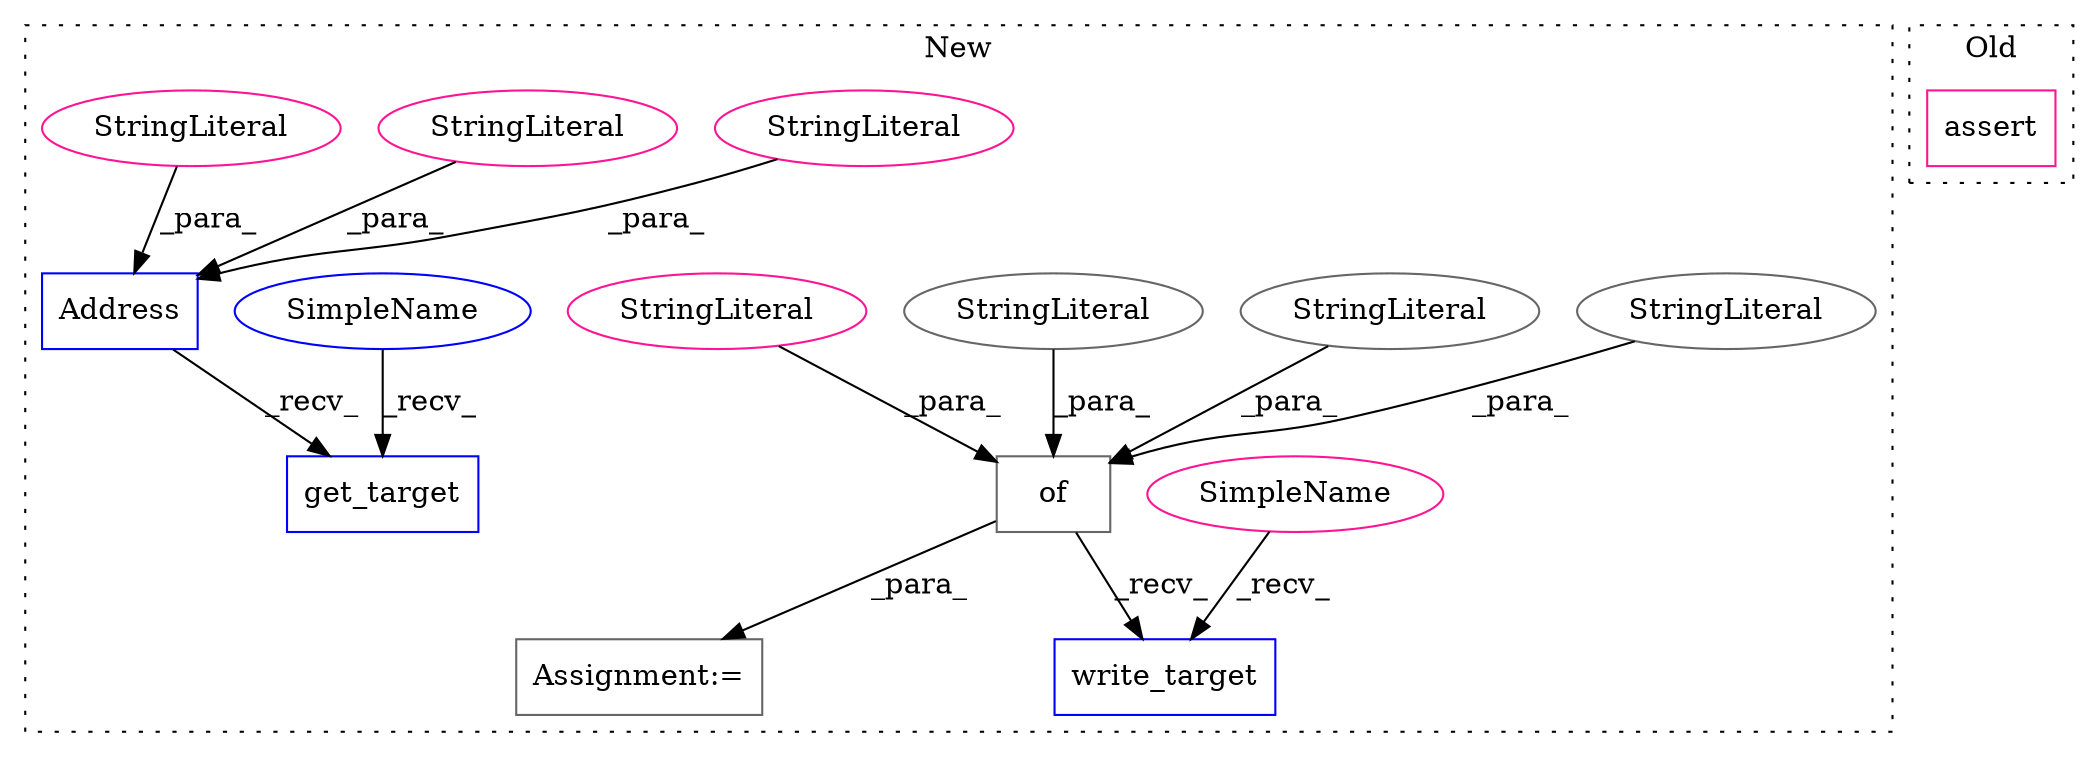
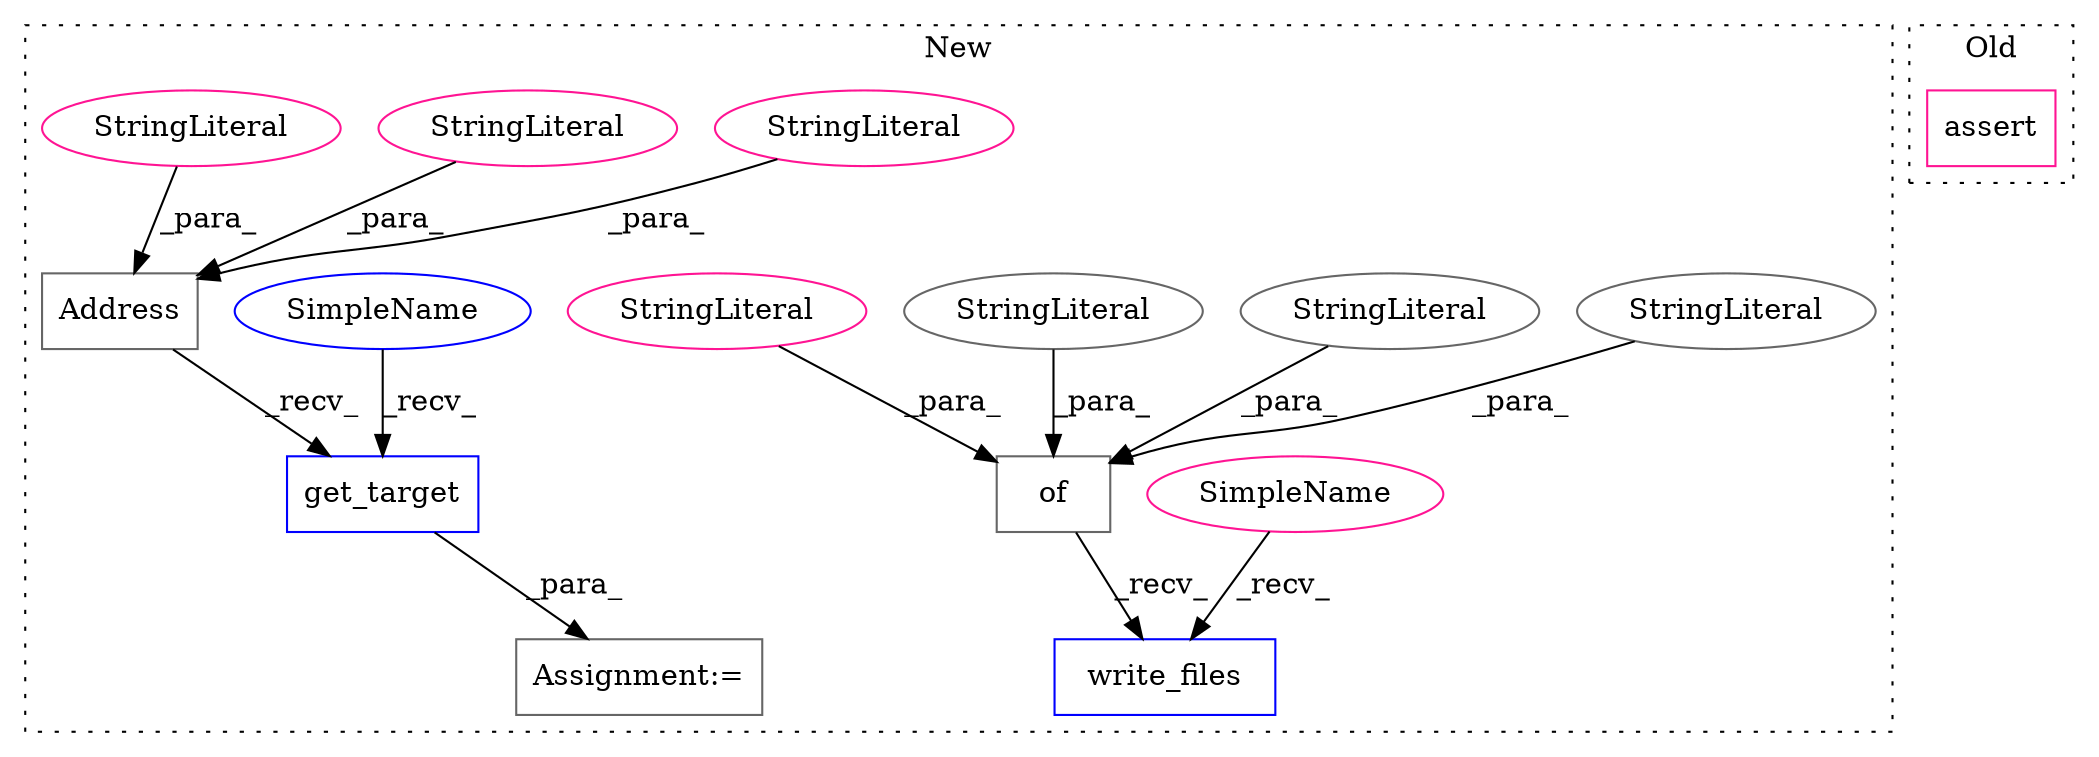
node "Address": color blue -> gray40
edge "of" -> "Assignment:=": now "get_target" -> "Assignment:="
node "write_target": label "write_target" -> "write_files"
